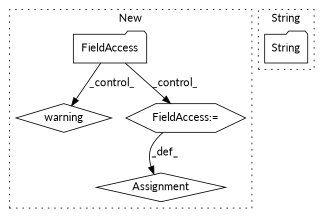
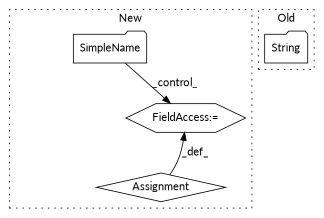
cluster "String": label "String" -> "Old"
node "FieldAccess": label "FieldAccess" -> "SimpleName"
node "warning": removed
edge "FieldAccess:=" -> "Assignment": reversed
